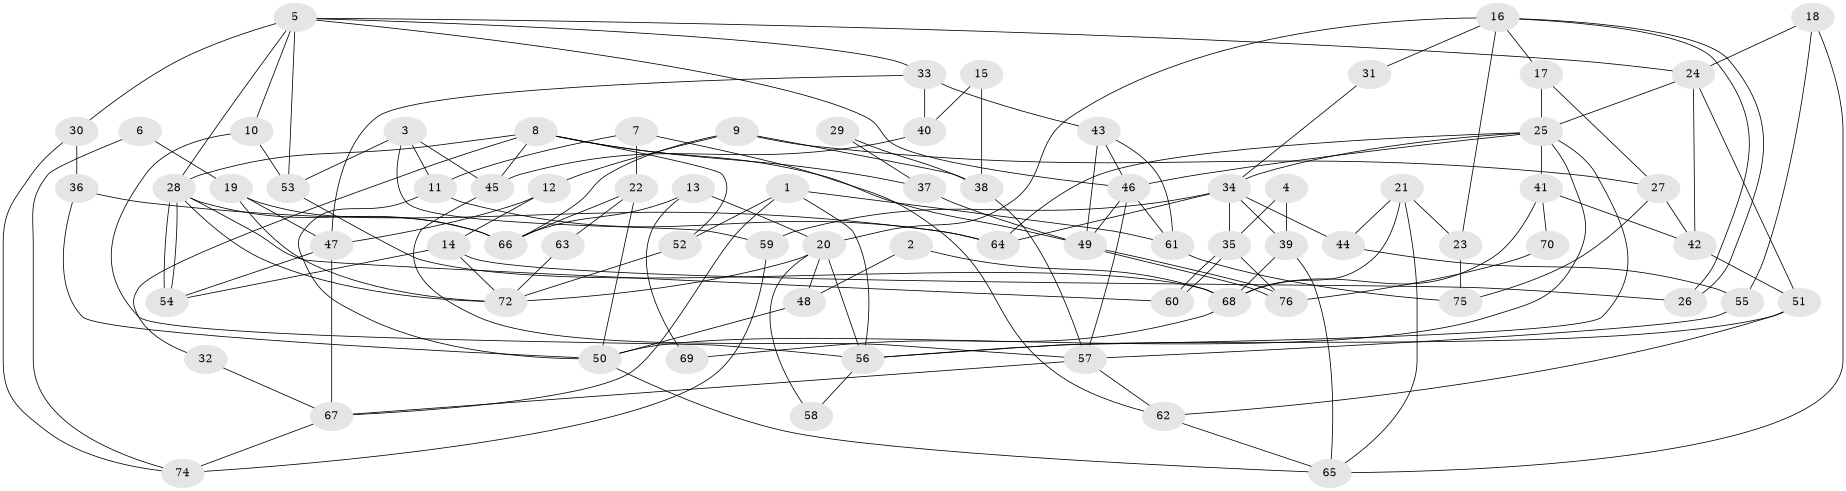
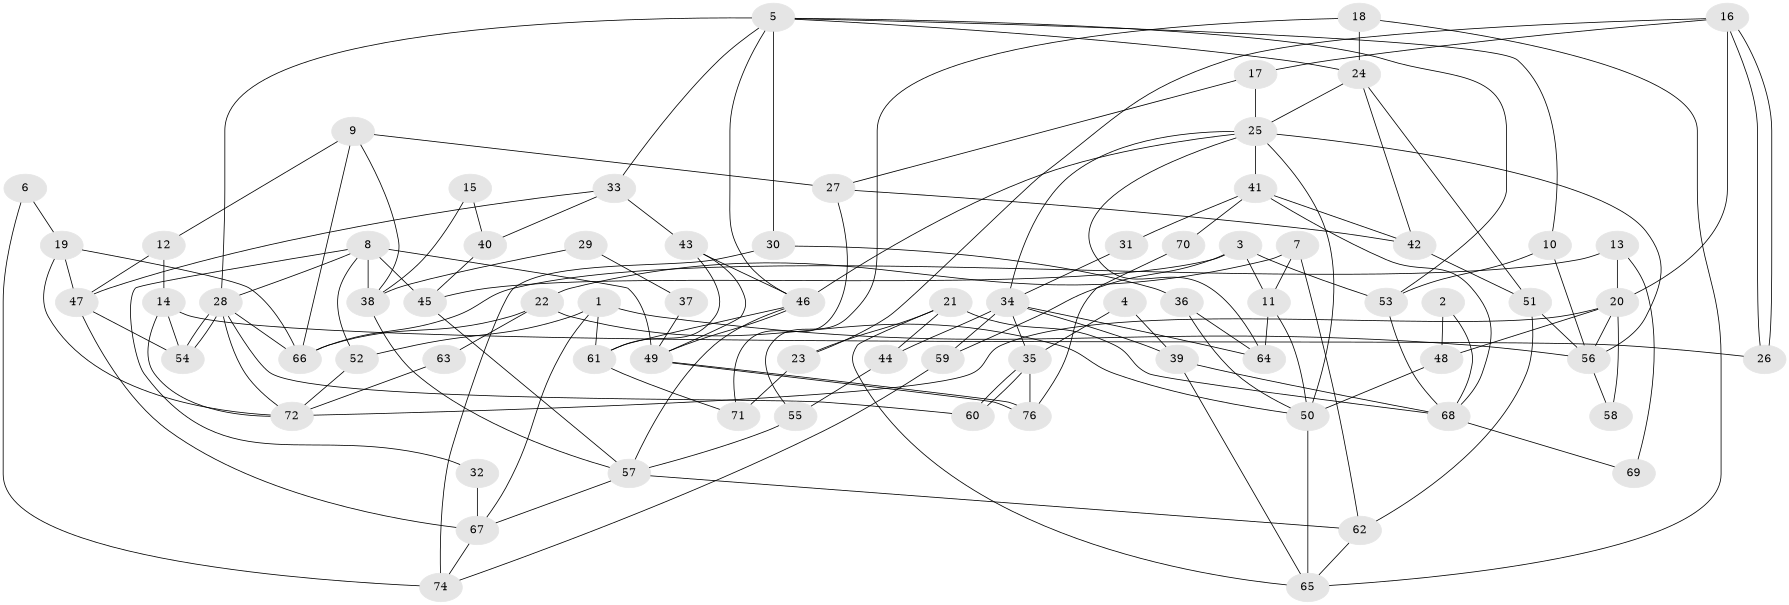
edge "16" -- "31": now "41" -- "31"
edge "8" -- "37": now "8" -- "38"
node "75": label "75" -> "71"
